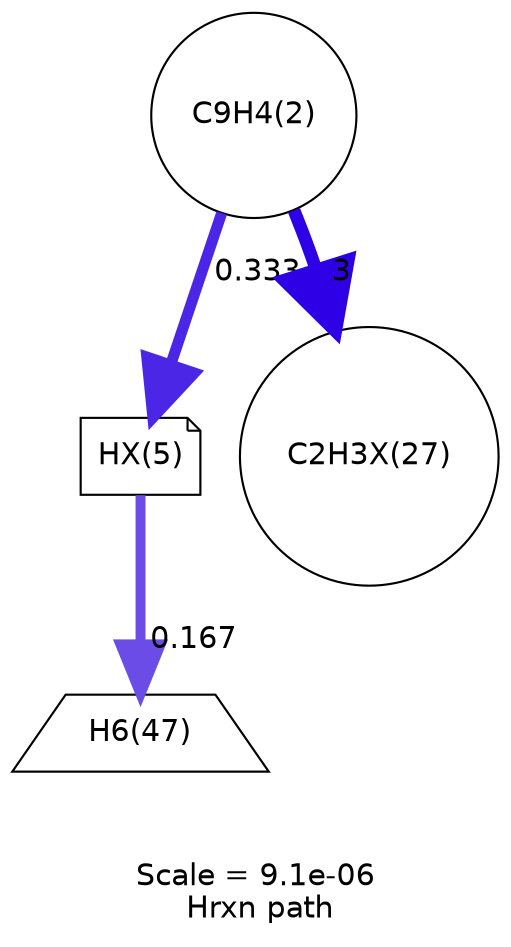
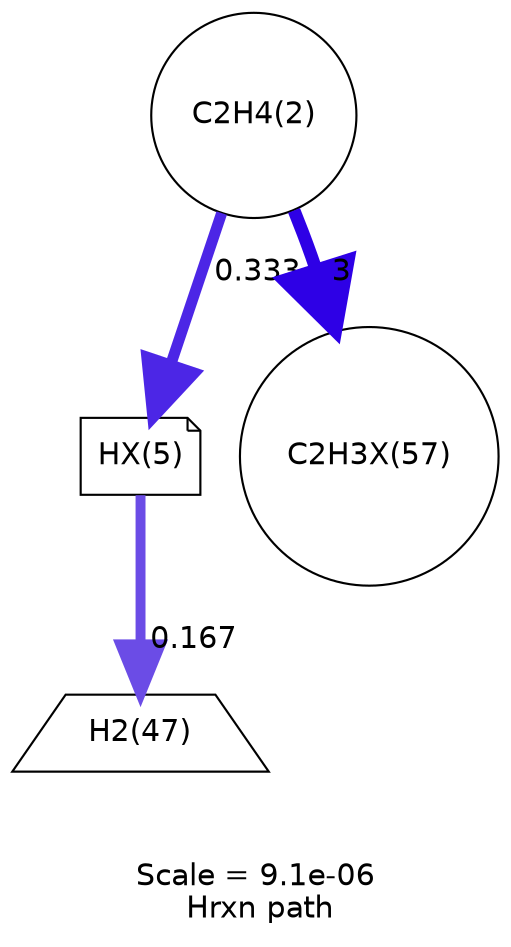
node "C9H4(2)": label "C9H4(2)" -> "C2H4(2)"
node "C2H3X(27)": label "C2H3X(27)" -> "C2H3X(57)"
node "H6(47)": label "H6(47)" -> "H2(47)"
